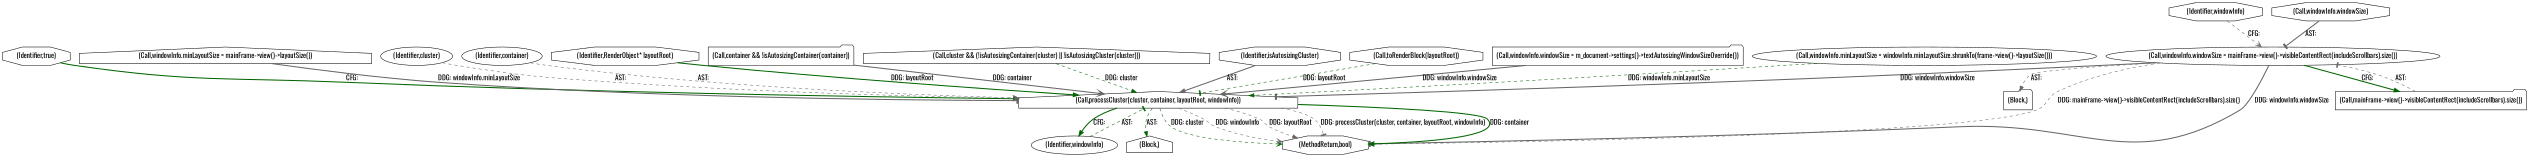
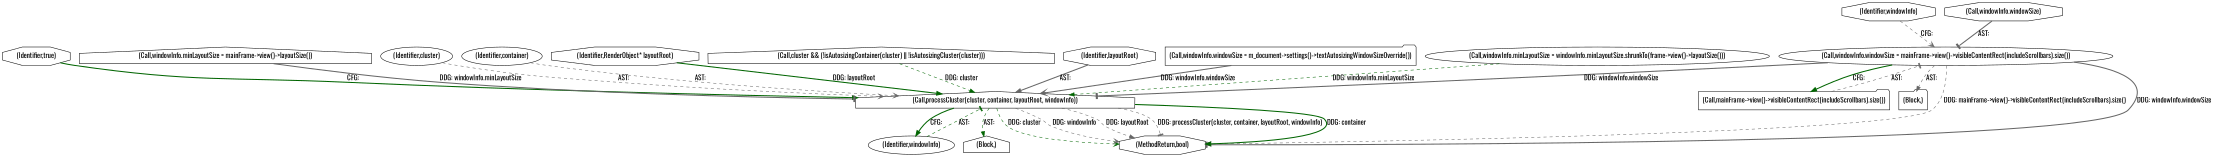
node "(Call,container && !isAutosizingContainer(container))": removed
node "(Identifier,isAutosizingCluster)": label "(Identifier,isAutosizingCluster)" -> "(Identifier,layoutRoot)"
node "(Call,toRenderBlock(layoutRoot))": removed
